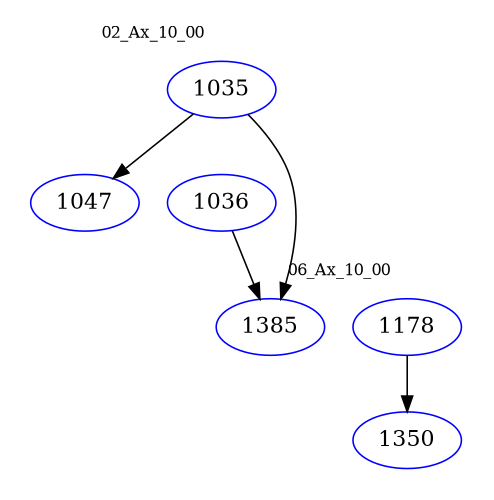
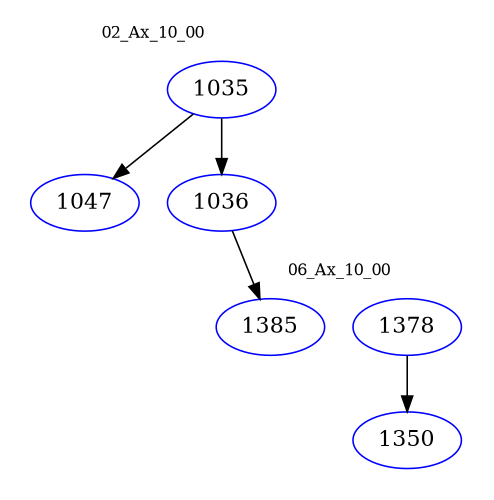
edge "1035" -> "1385": now "1035" -> "1036"
node "1178": label "1178" -> "1378"
